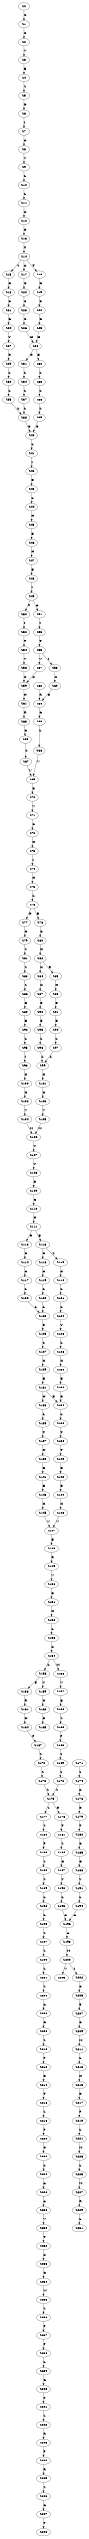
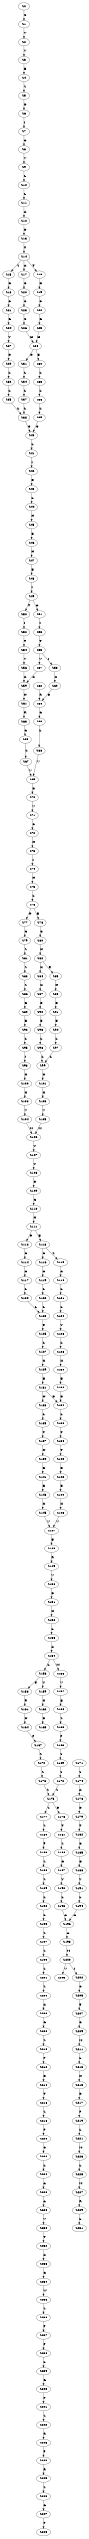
edge "S1" -> "S2": label "C" -> "V"
